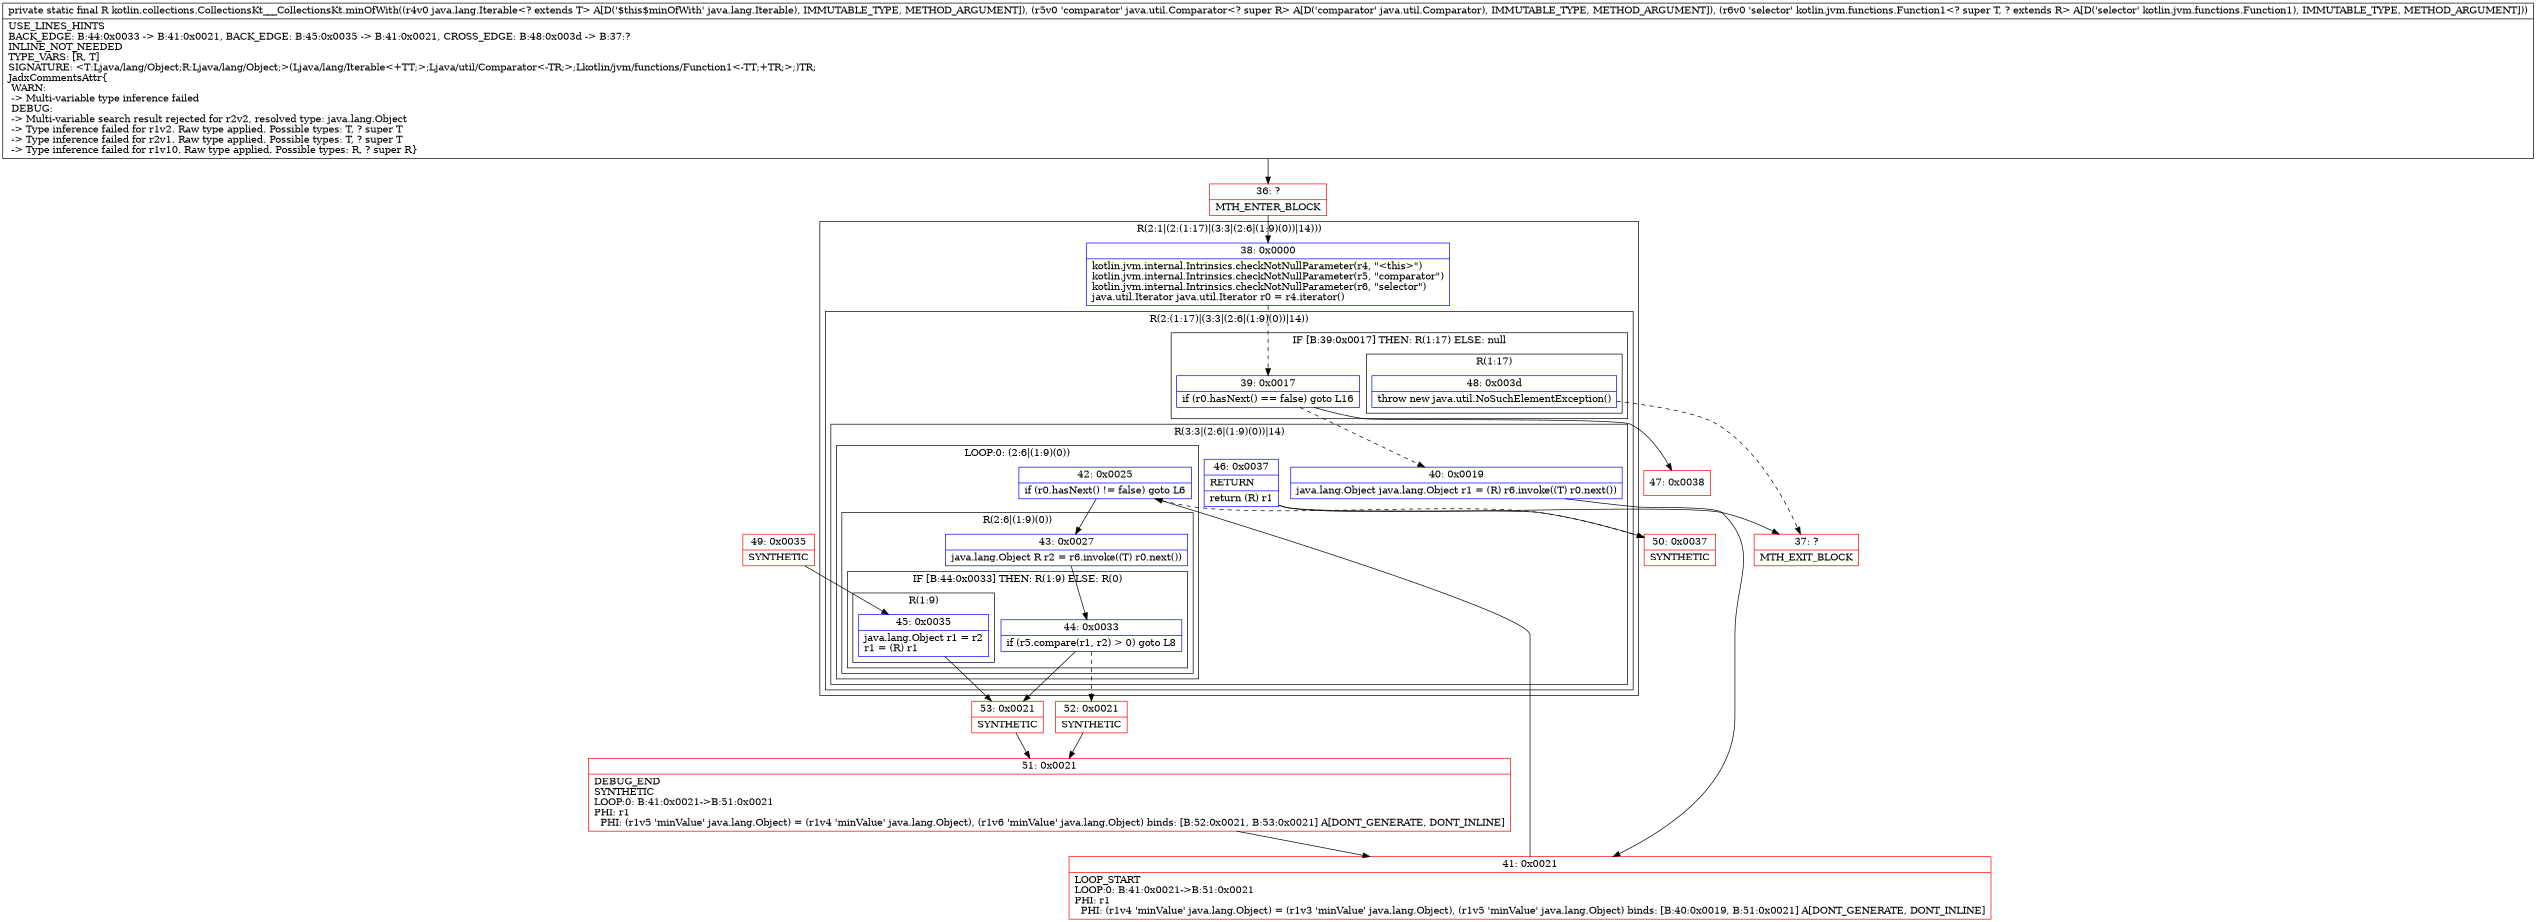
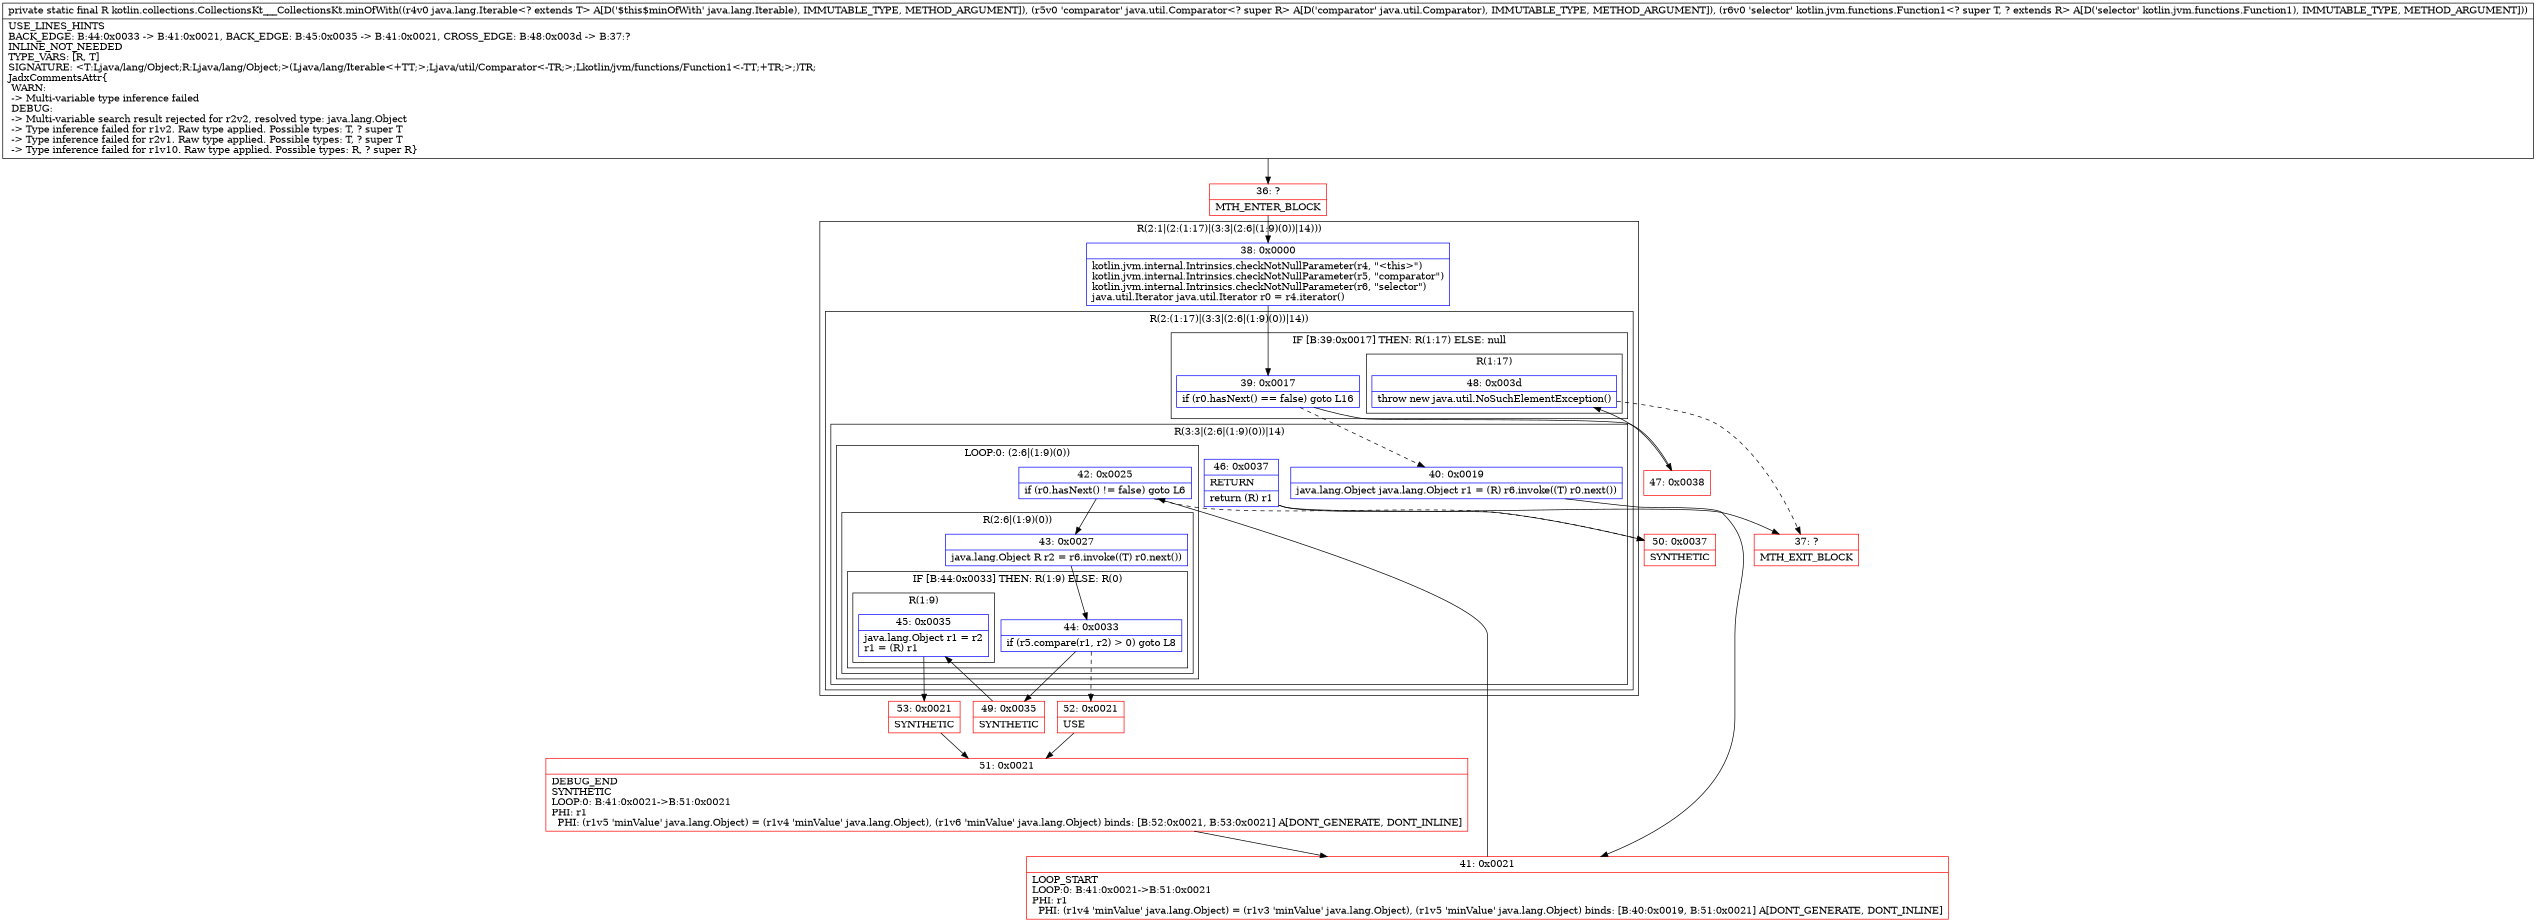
edge "38: 0x0000" -> "39: 0x0017": style dashed -> solid
edge "47: 0x0038" -> "48: 0x003d": added
edge "44: 0x0033" -> "53: 0x0021": now "44: 0x0033" -> "49: 0x0035"
node "52: 0x0021": text "SYNTHETIC" -> "USE"
